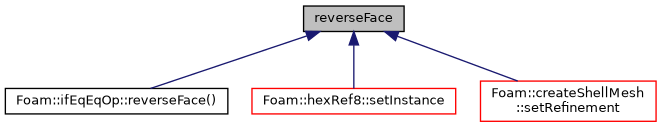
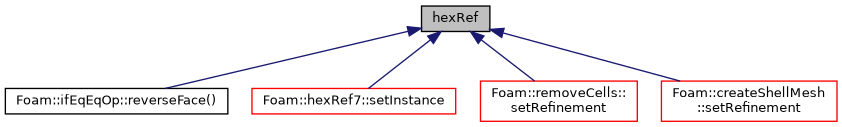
node "reverseFace": label "reverseFace" -> "hexRef"
node "Foam::hexRef8::setInstance": label "Foam::hexRef8::setInstance" -> "Foam::hexRef7::setInstance"
node "Foam::removeCells:: setRefinement": added
